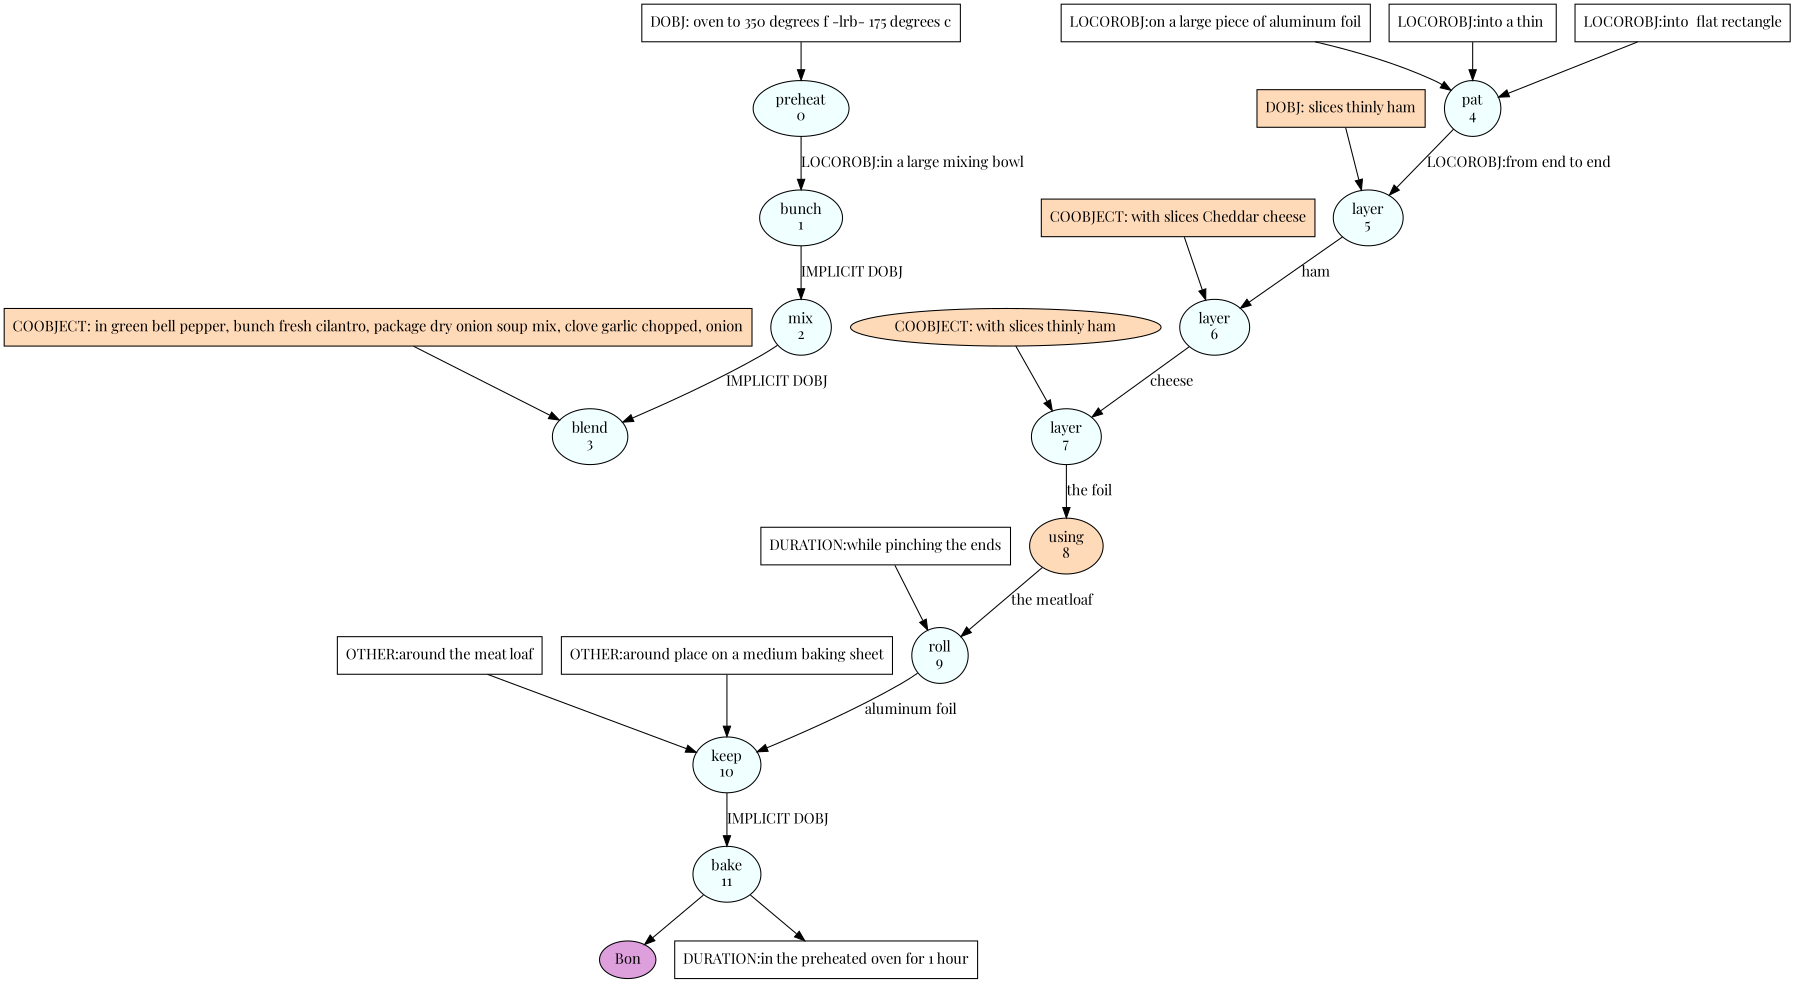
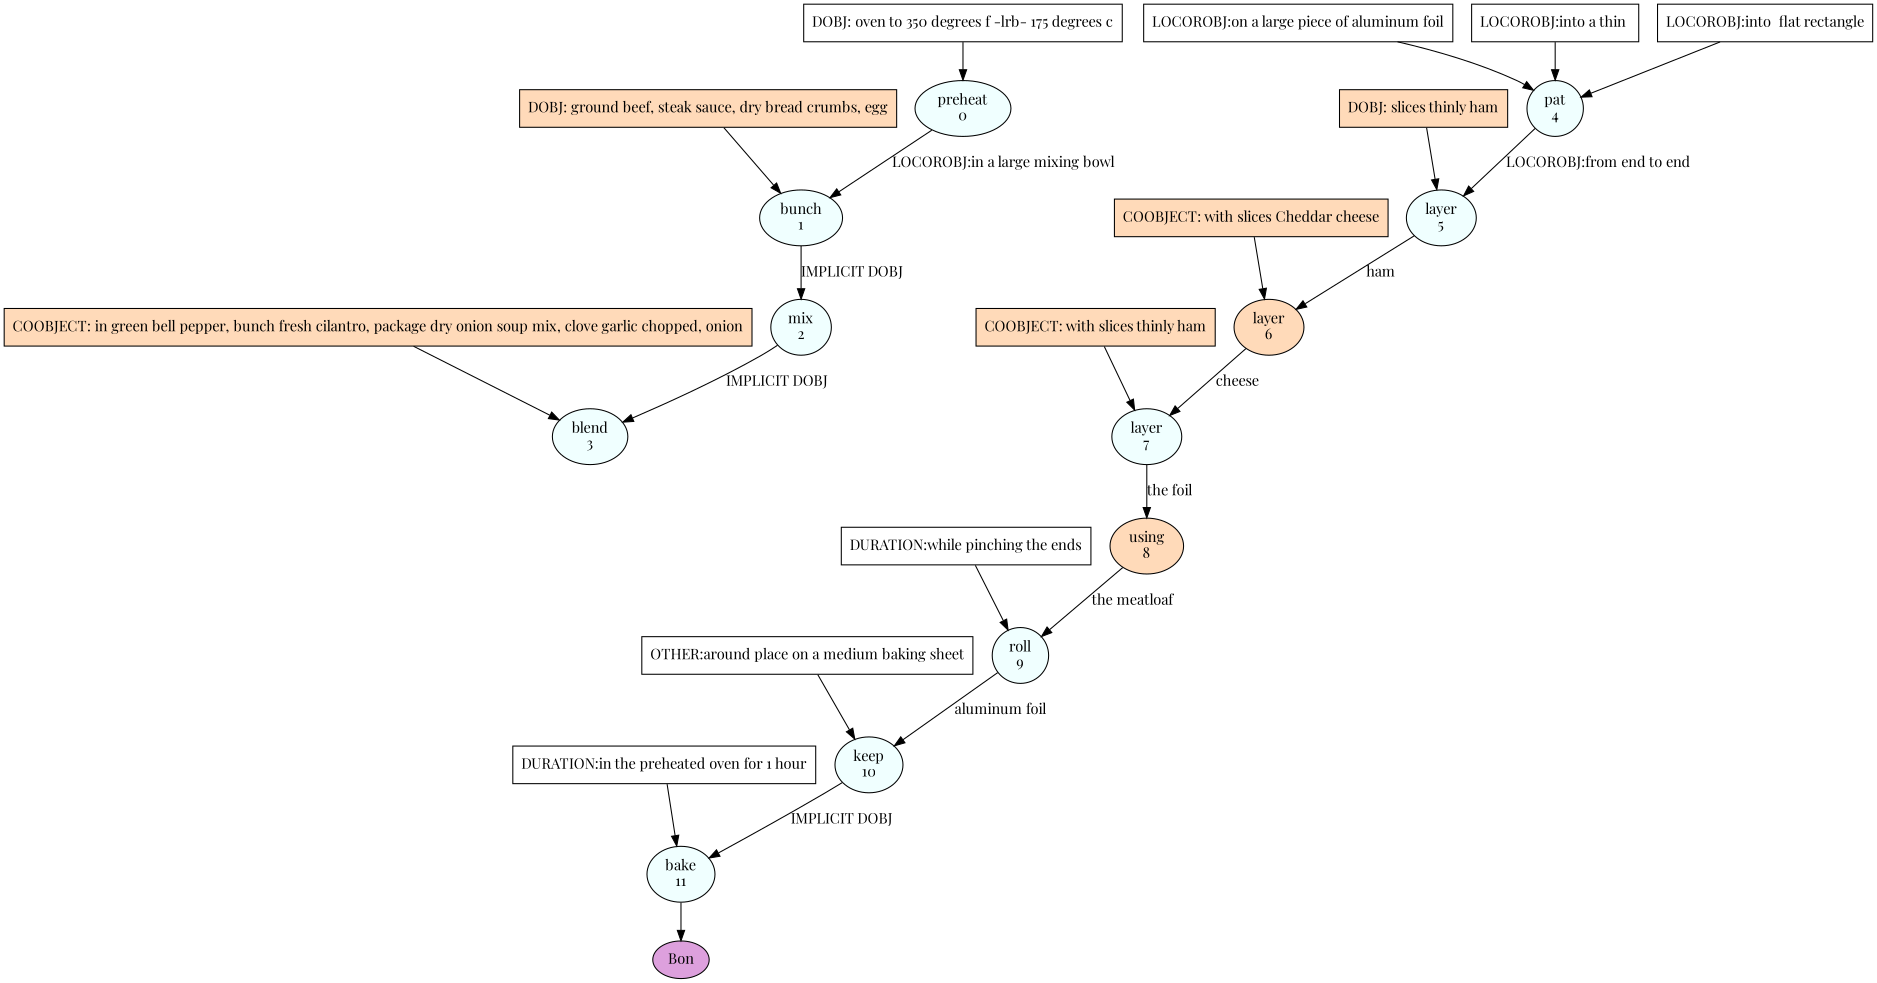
node "DOBJ: ground beef, steak sauce, dry bread crumbs, egg": added
node "COOBJECT: with slices thinly ham": shape ellipse -> box
node "layer 6": fillcolor azure -> peachpuff
node "OTHER:around the meat loaf": removed
edge "bake 11" -> "DURATION:in the preheated oven for 1 hour": reversed
